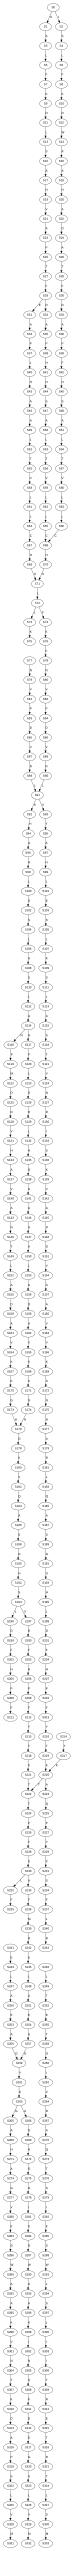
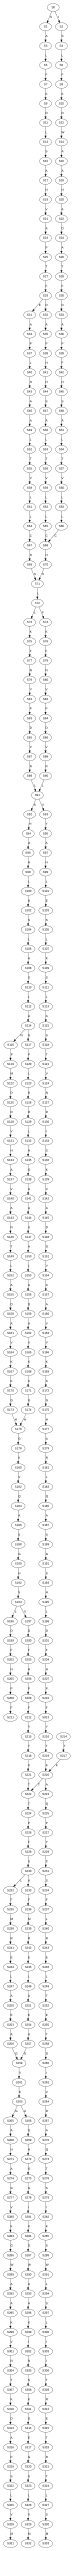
edge "S75" -> "S77": added, label "F"
node "S238": added
edge "S243" -> "S246": added, label "E"
